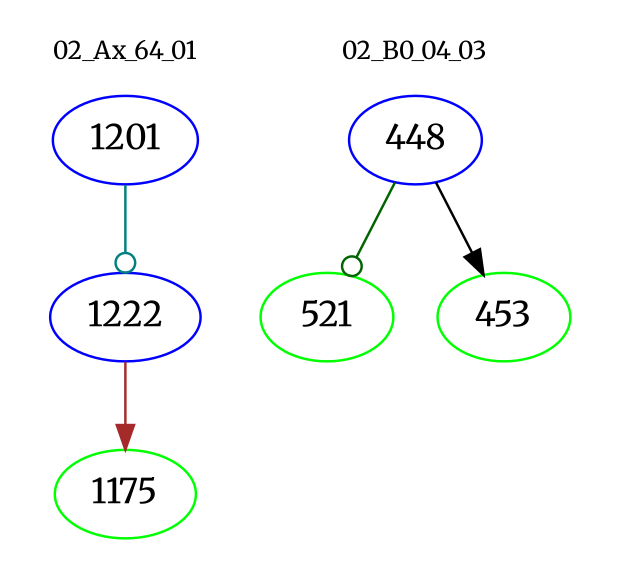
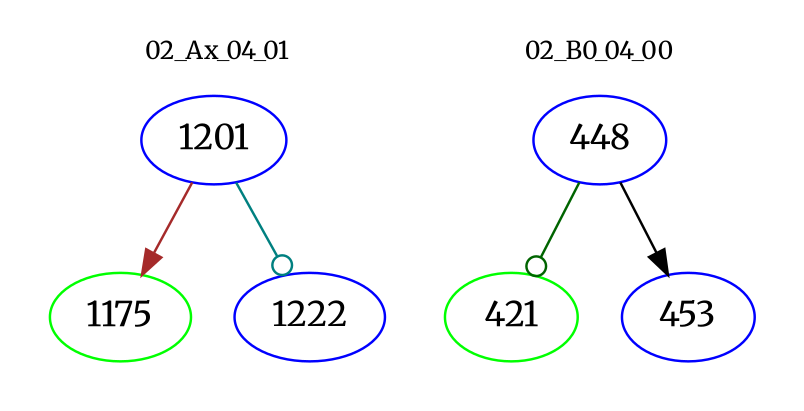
cluster "02_Ax_64_01": label "02_Ax_64_01" -> "02_Ax_04_01"
cluster "02_B0_04_03": label "02_B0_04_03" -> "02_B0_04_00"
node "521": label "521" -> "421"
node "453": color green -> blue
edge "1222" -> "1175": now "1201" -> "1175"
